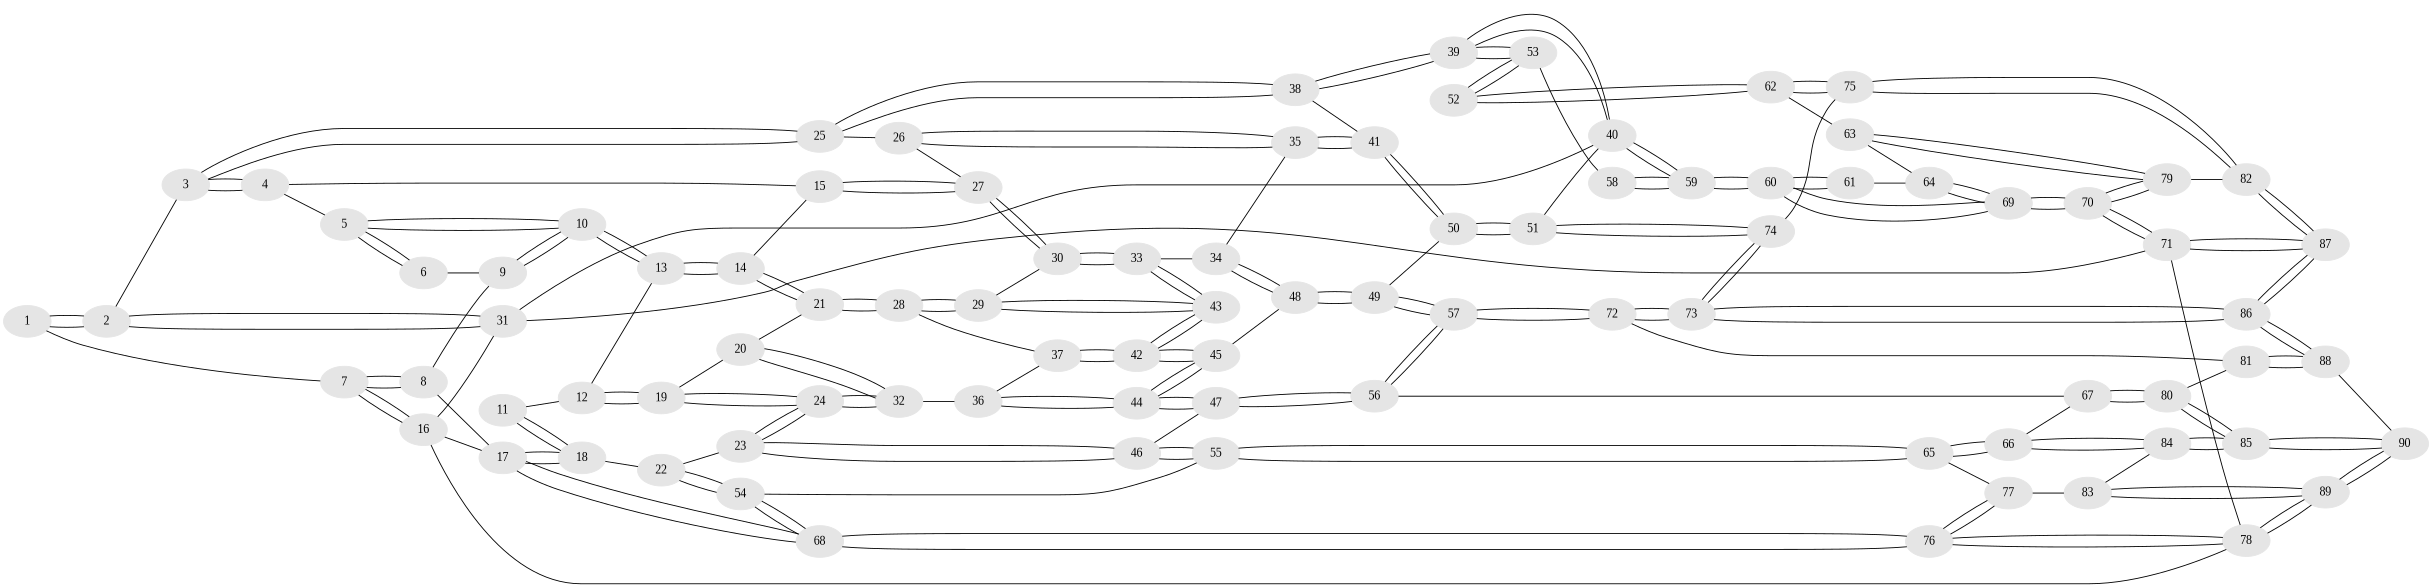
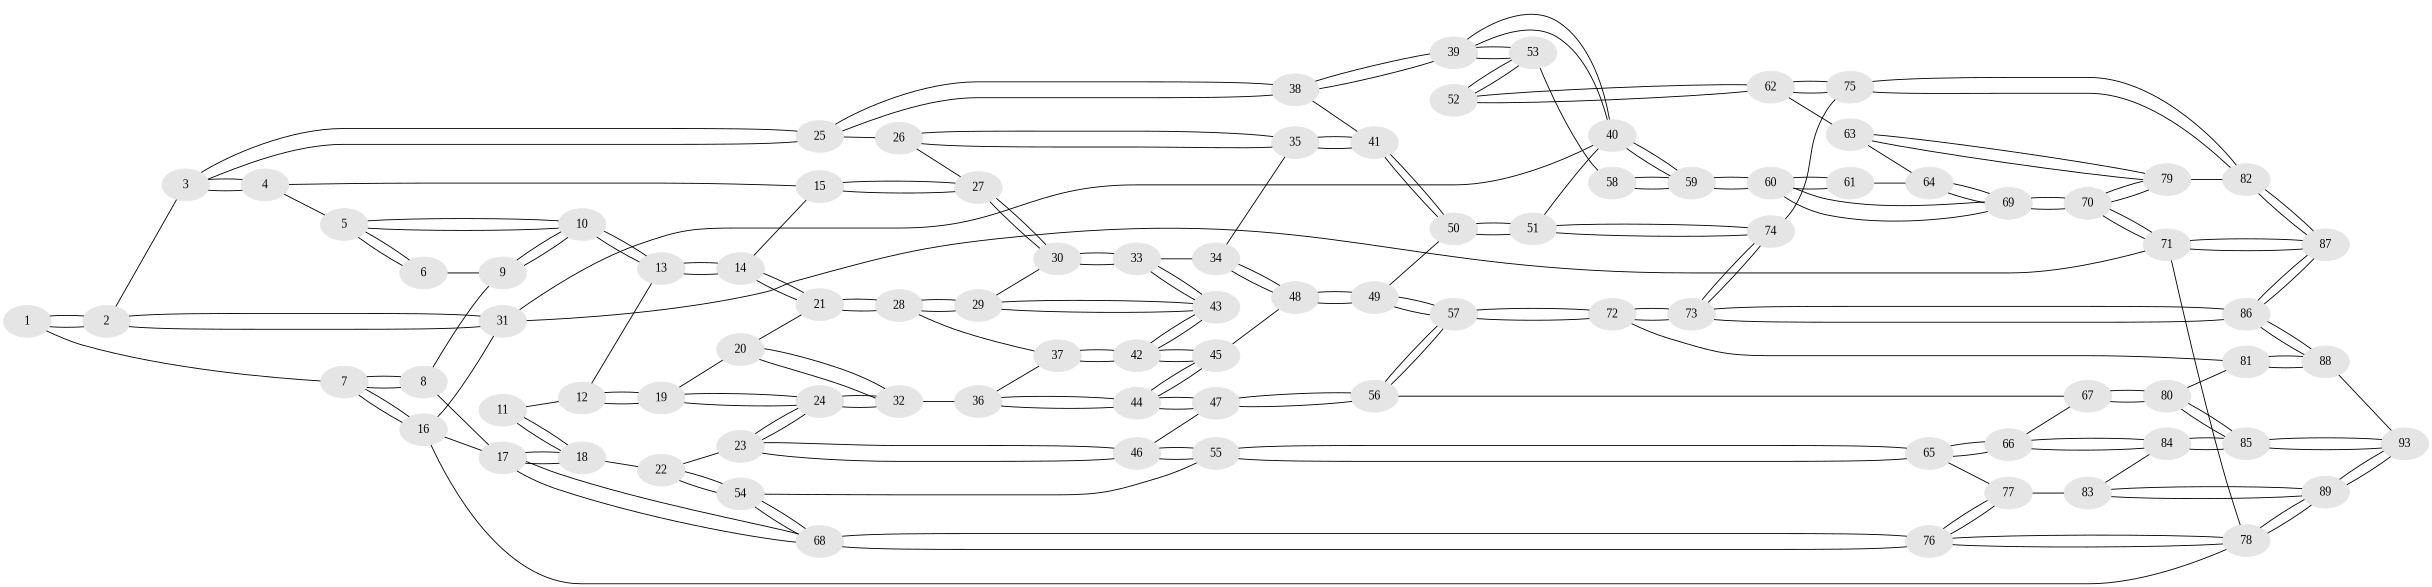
node "90": label "90" -> "93"
